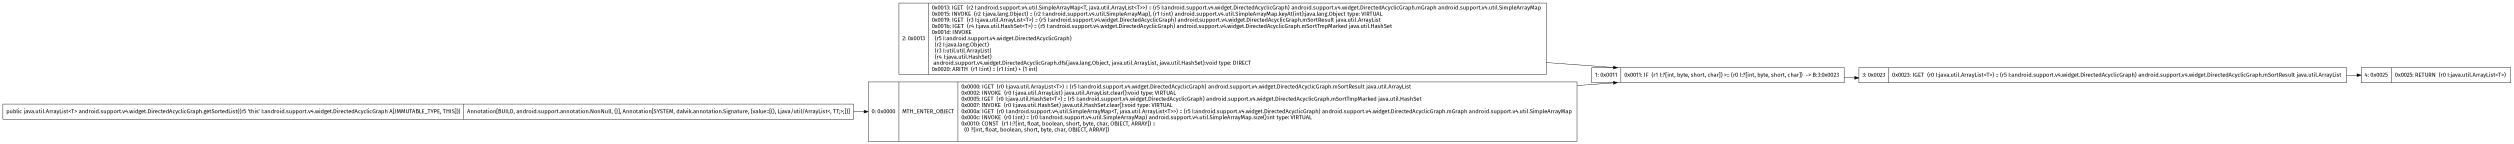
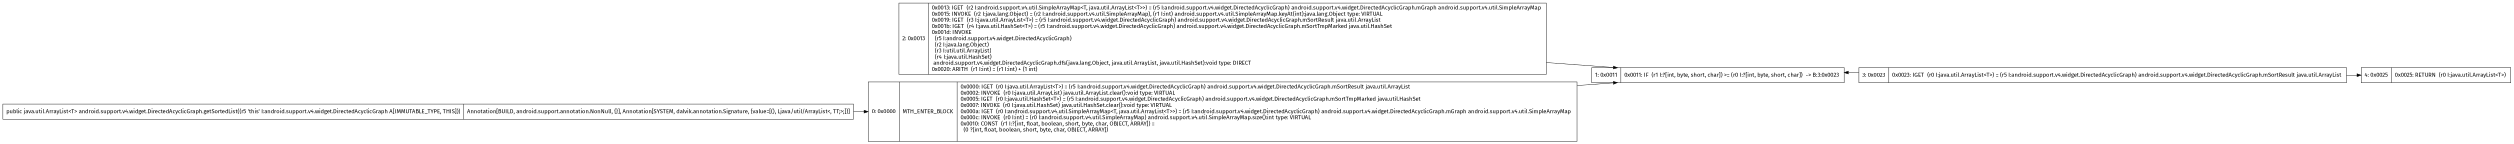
edge "1: 0x0011" -> "3: 0x0023": reversed
node "0: 0x0000": text "MTH_ENTER_OBJECT" -> "MTH_ENTER_BLOCK"
